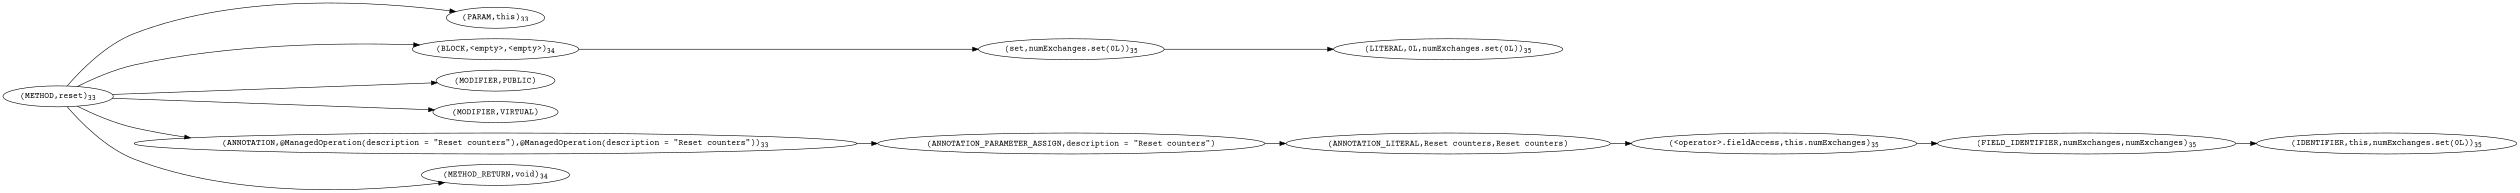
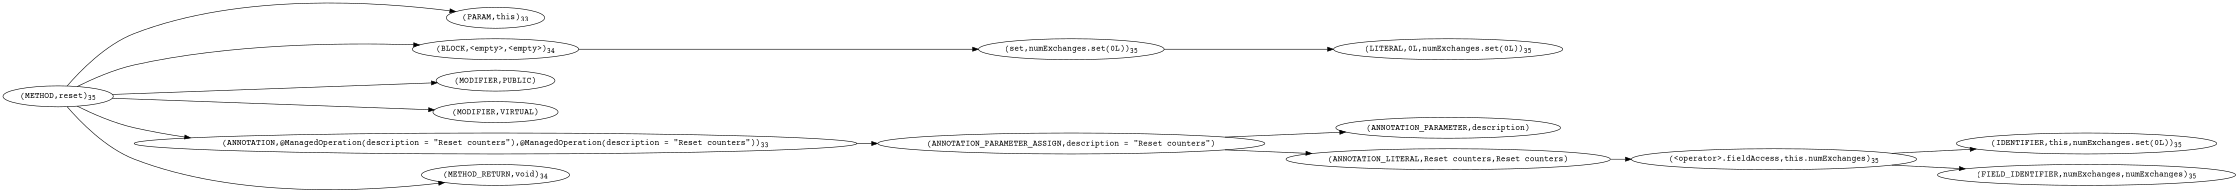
node "(METHOD,reset)": text "33" -> "35"
node "(ANNOTATION_PARAMETER,description)": added
edge "(FIELD_IDENTIFIER,numExchanges,numExchanges)" -> "(IDENTIFIER,this,numExchanges.set(0L))": now "(<operator>.fieldAccess,this.numExchanges)" -> "(IDENTIFIER,this,numExchanges.set(0L))"
